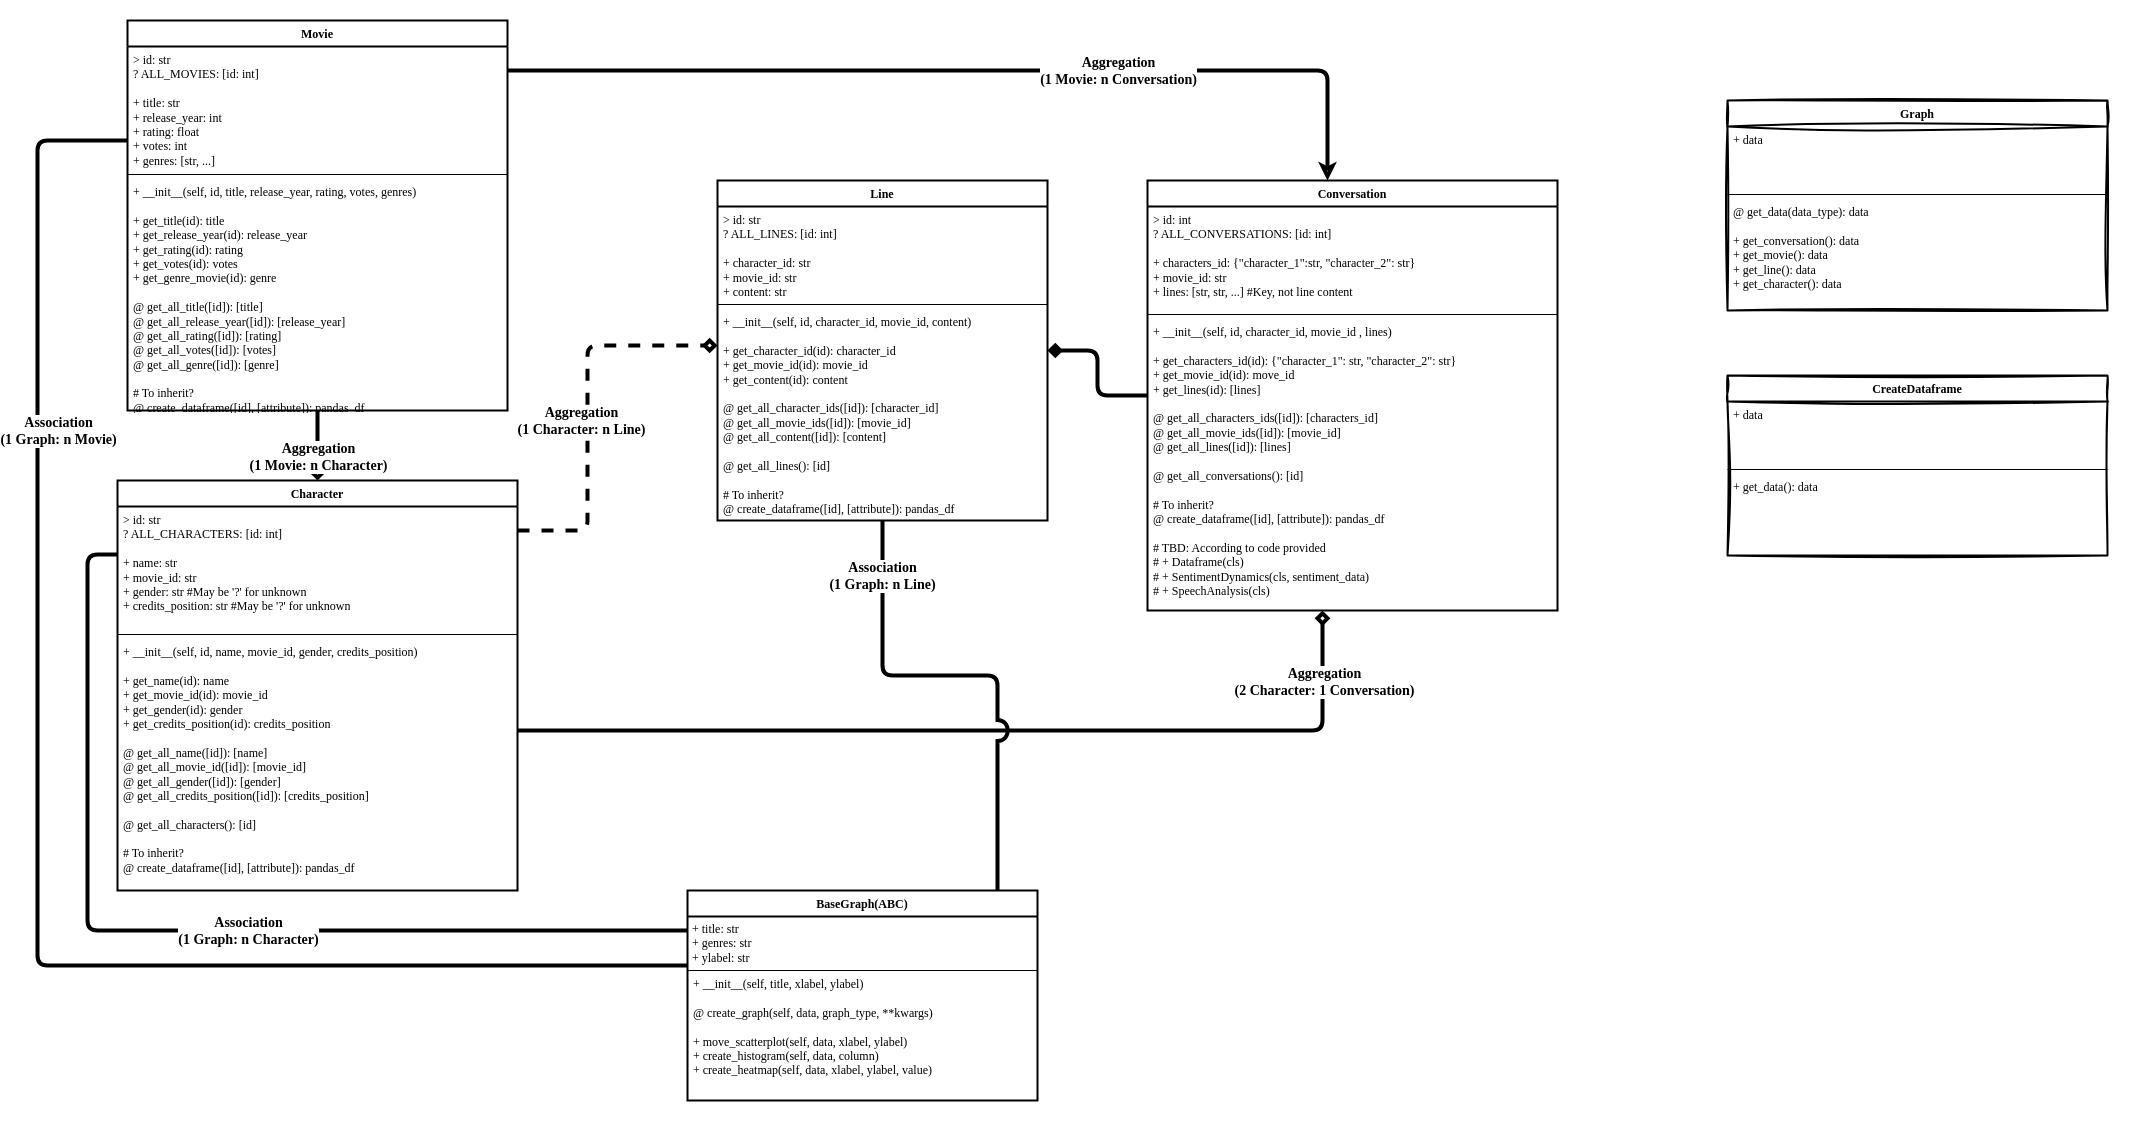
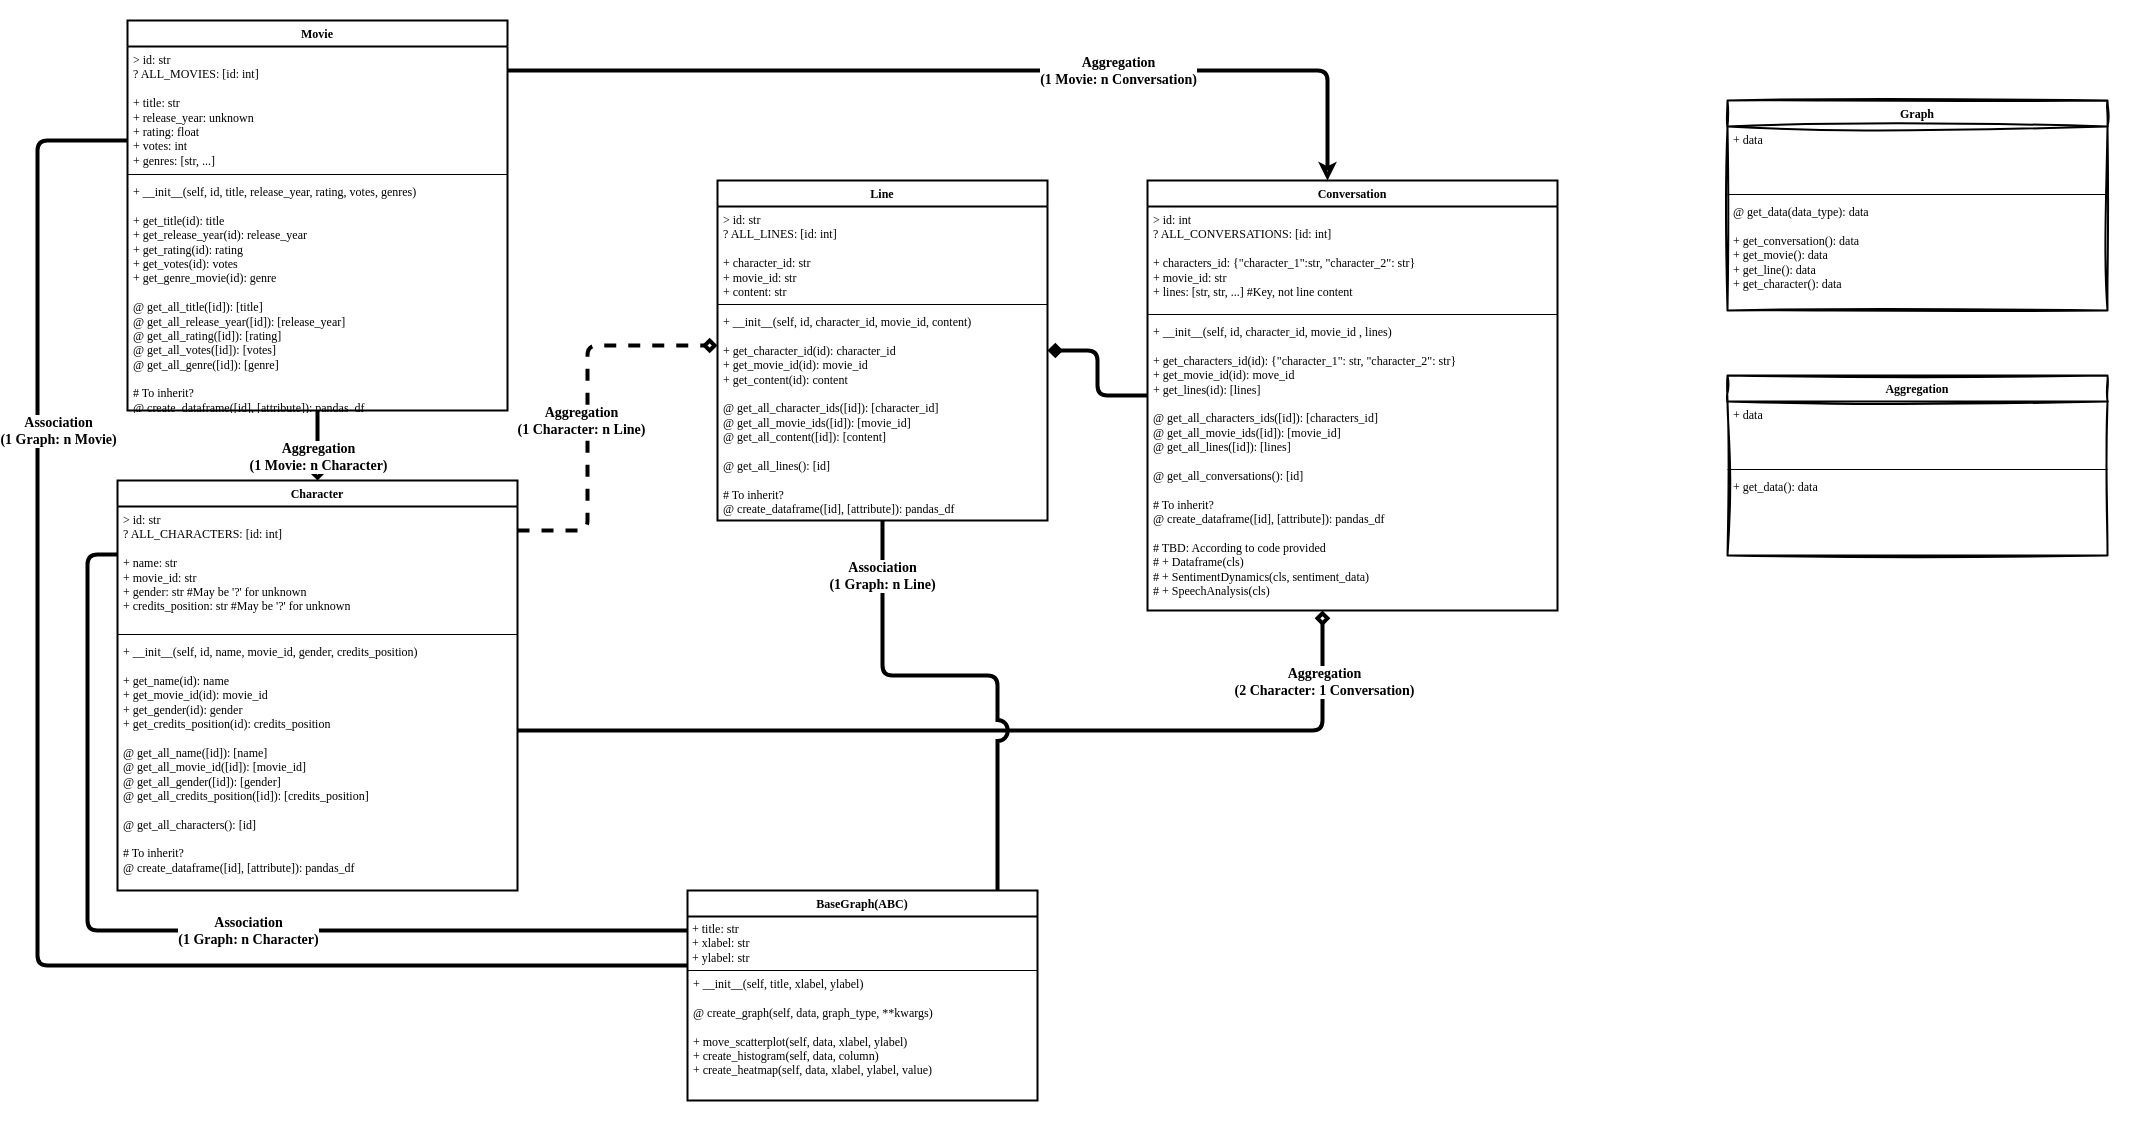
node "> id: str ? ALL_MOVIES: [id: int] + title: str + release_year: int + rating: float + votes: int + genres: [str, ...]": label "> id: str ? ALL_MOVIES: [id: int] + title: str + release_year: int + rating: float + votes: int + genres: [str, ...]" -> "> id: str ? ALL_MOVIES: [id: int] + title: str + release_year: unknown + rating: float + votes: int + genres: [str, ...]"
node "CreateDataframe": label "CreateDataframe" -> "Aggregation"
node "+ title: str + genres: str + ylabel: str": label "+ title: str + genres: str + ylabel: str" -> "+ title: str + xlabel: str + ylabel: str"
